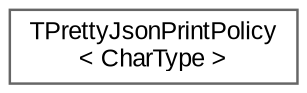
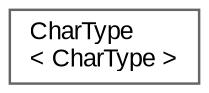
node "TPrettyJsonPrintPolicy < CharType >": label "TPrettyJsonPrintPolicy < CharType >" -> "CharType < CharType >"
